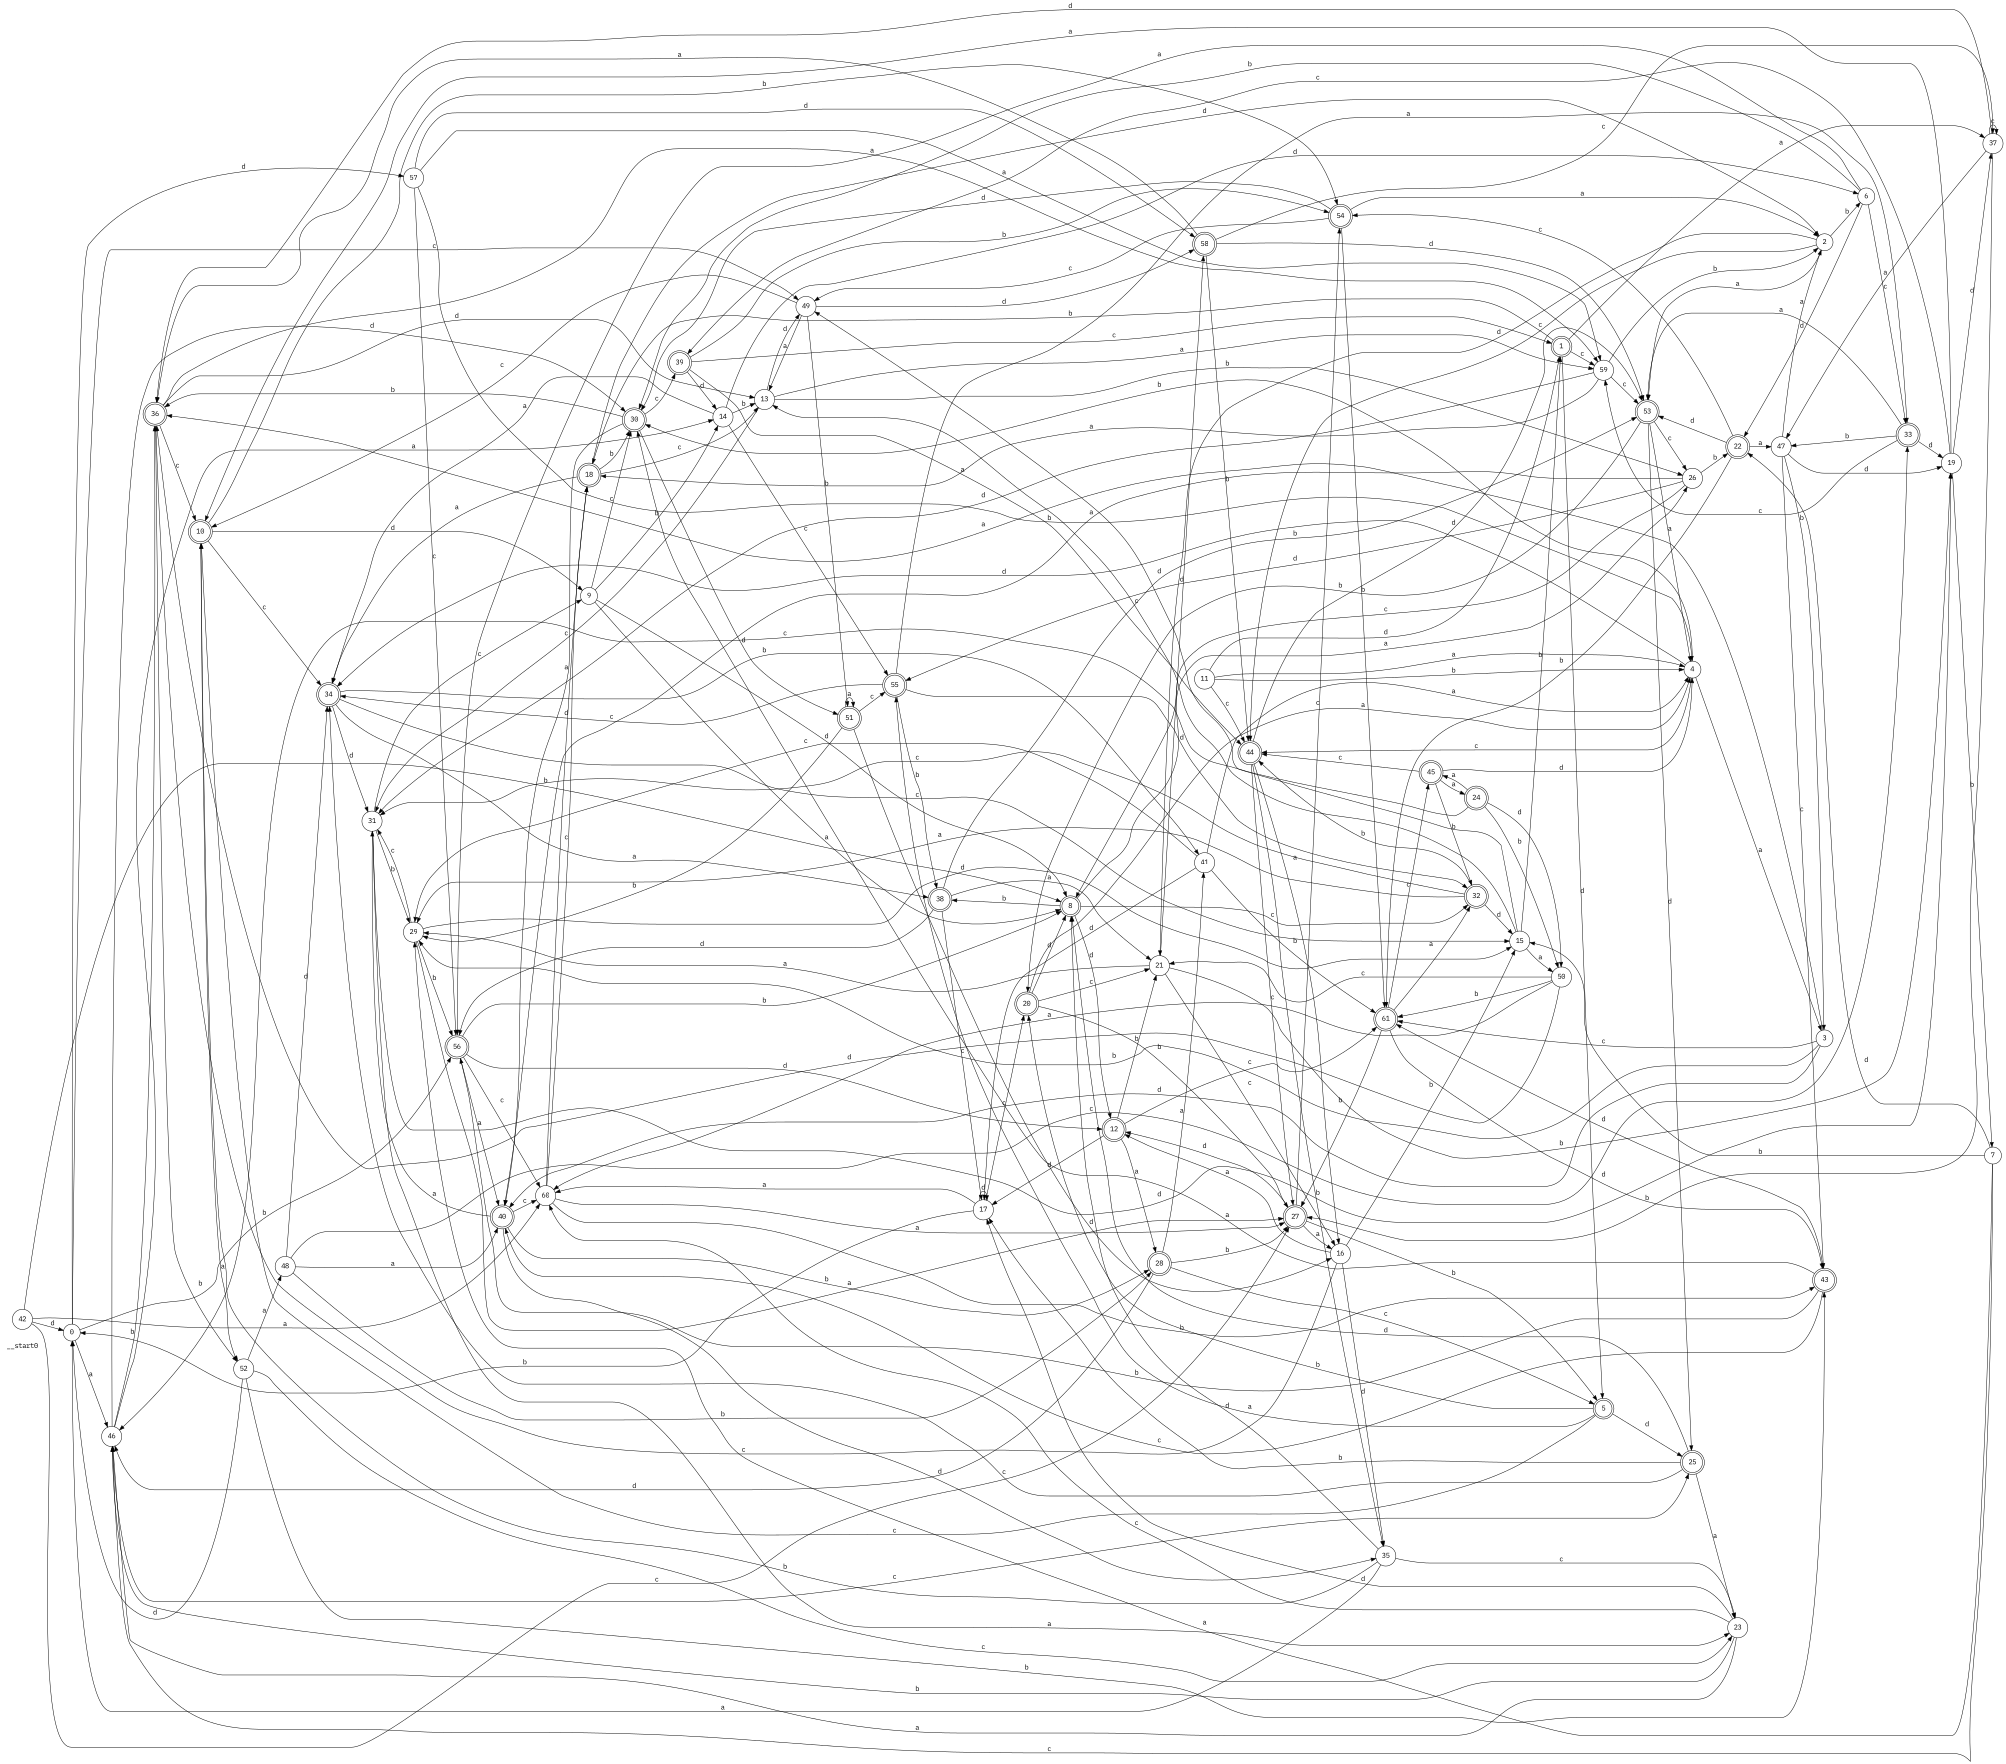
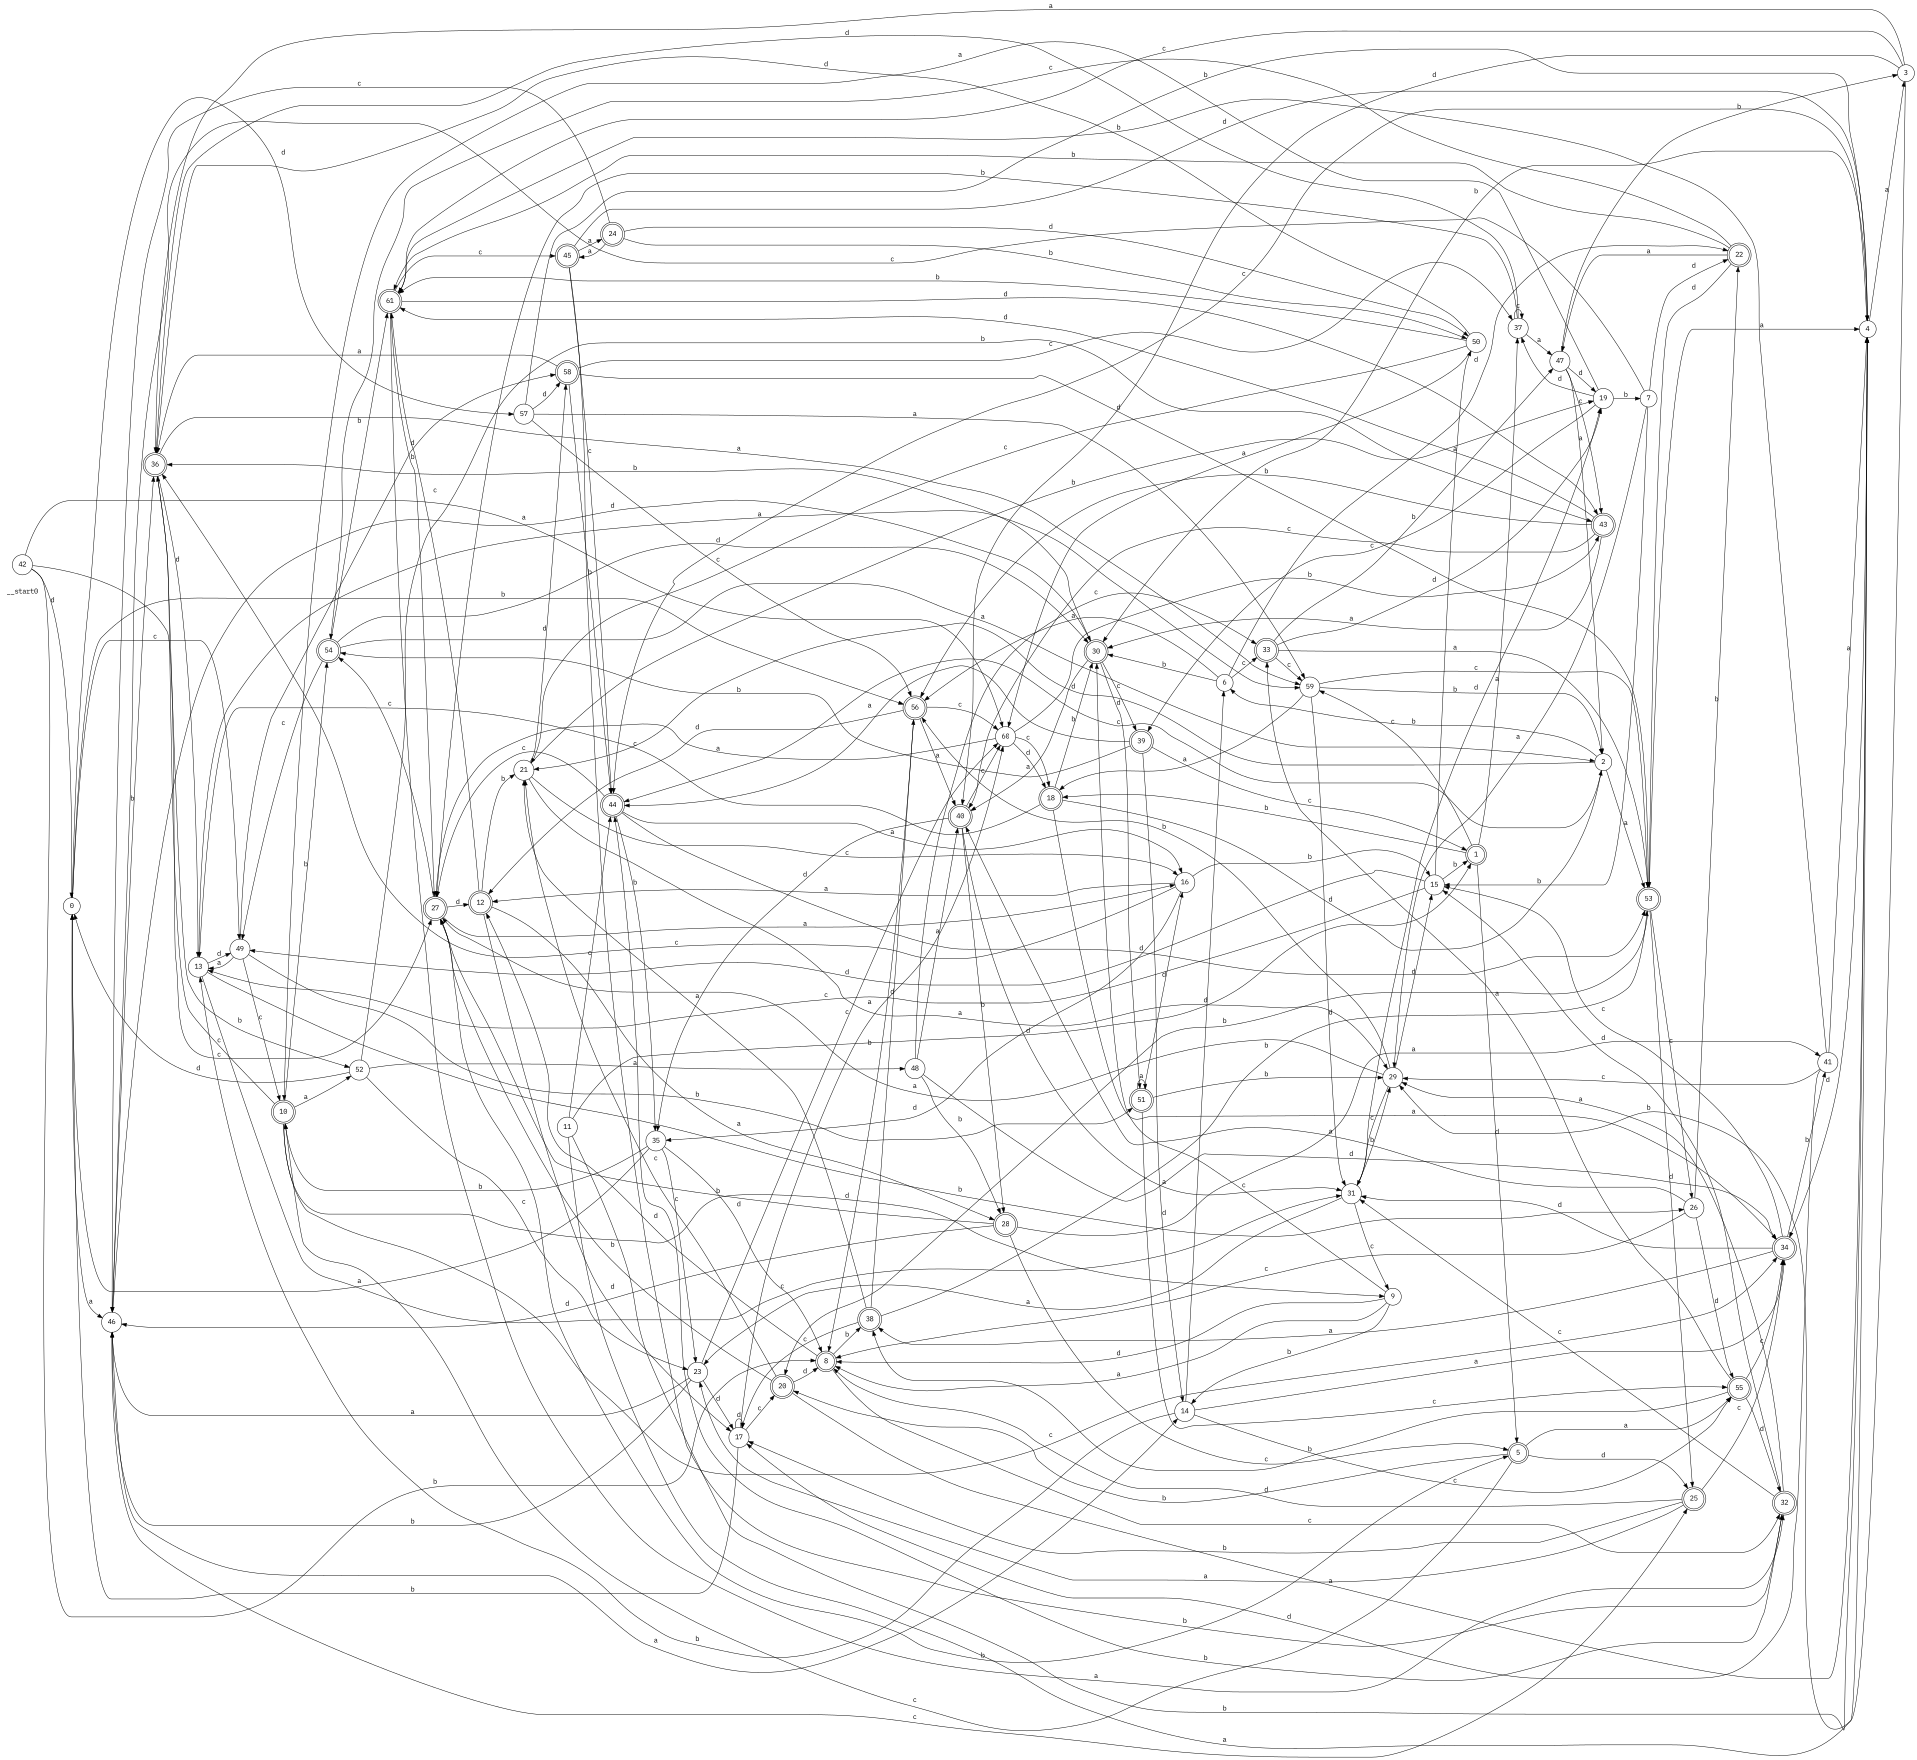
edge "36" -> "10": reversed
edge "8" -> "26": removed, label "a"
